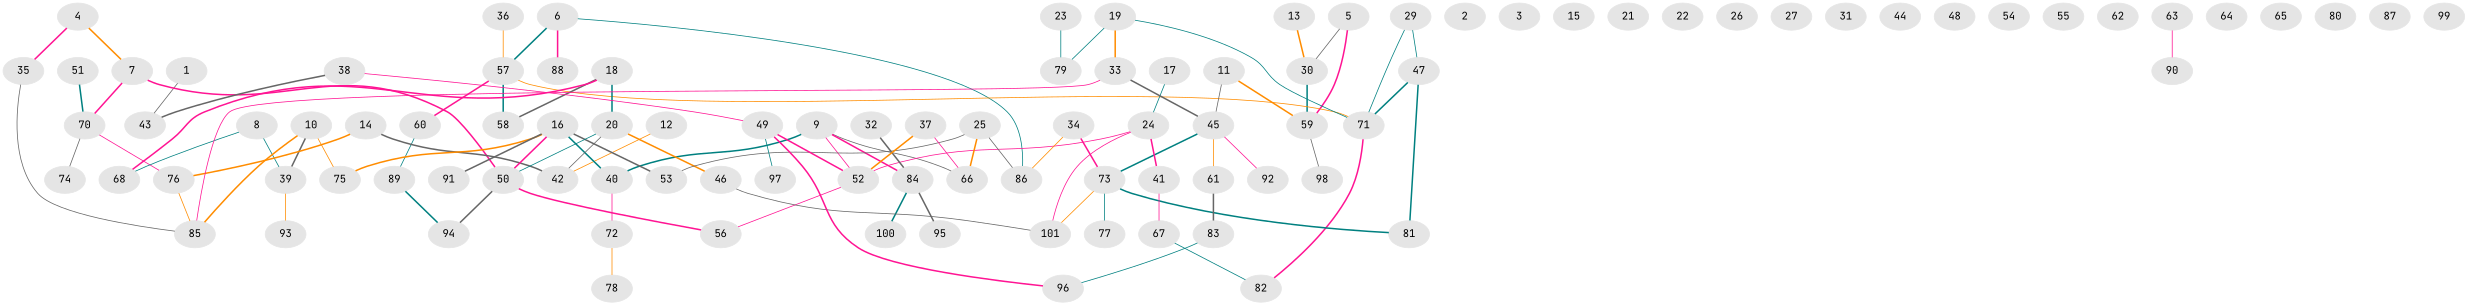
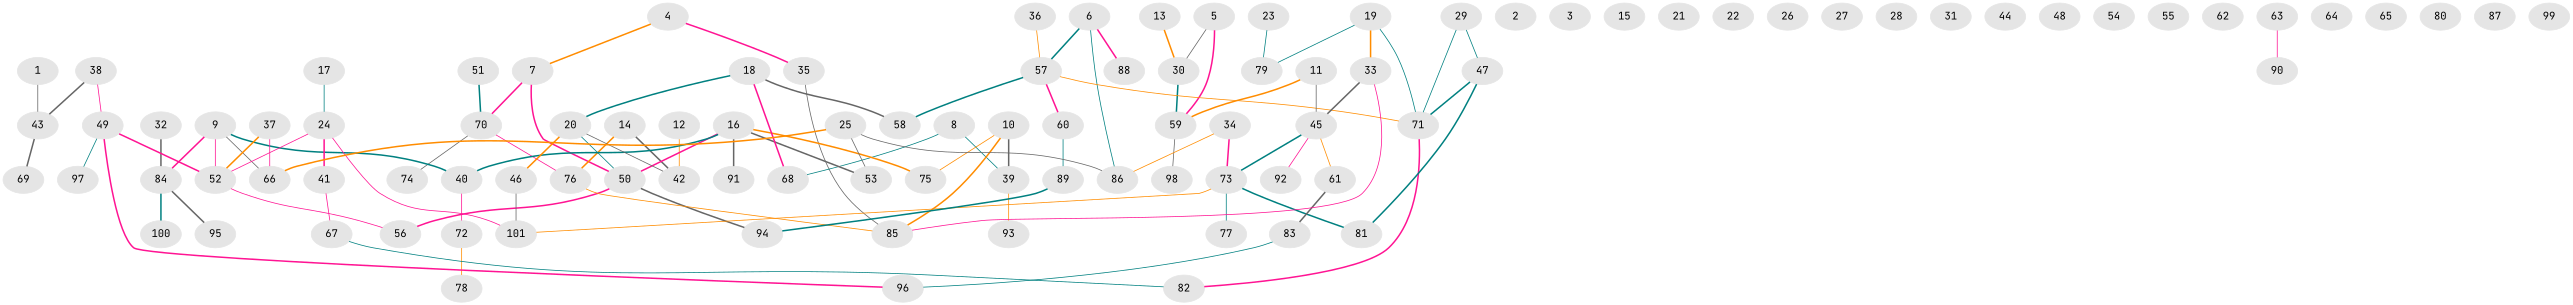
node "28": added
node "69": added
